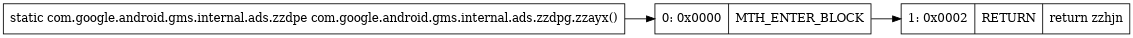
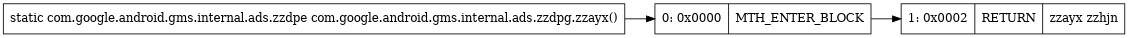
node "1: 0x0002": text "return zzhjn" -> "zzayx zzhjn"
